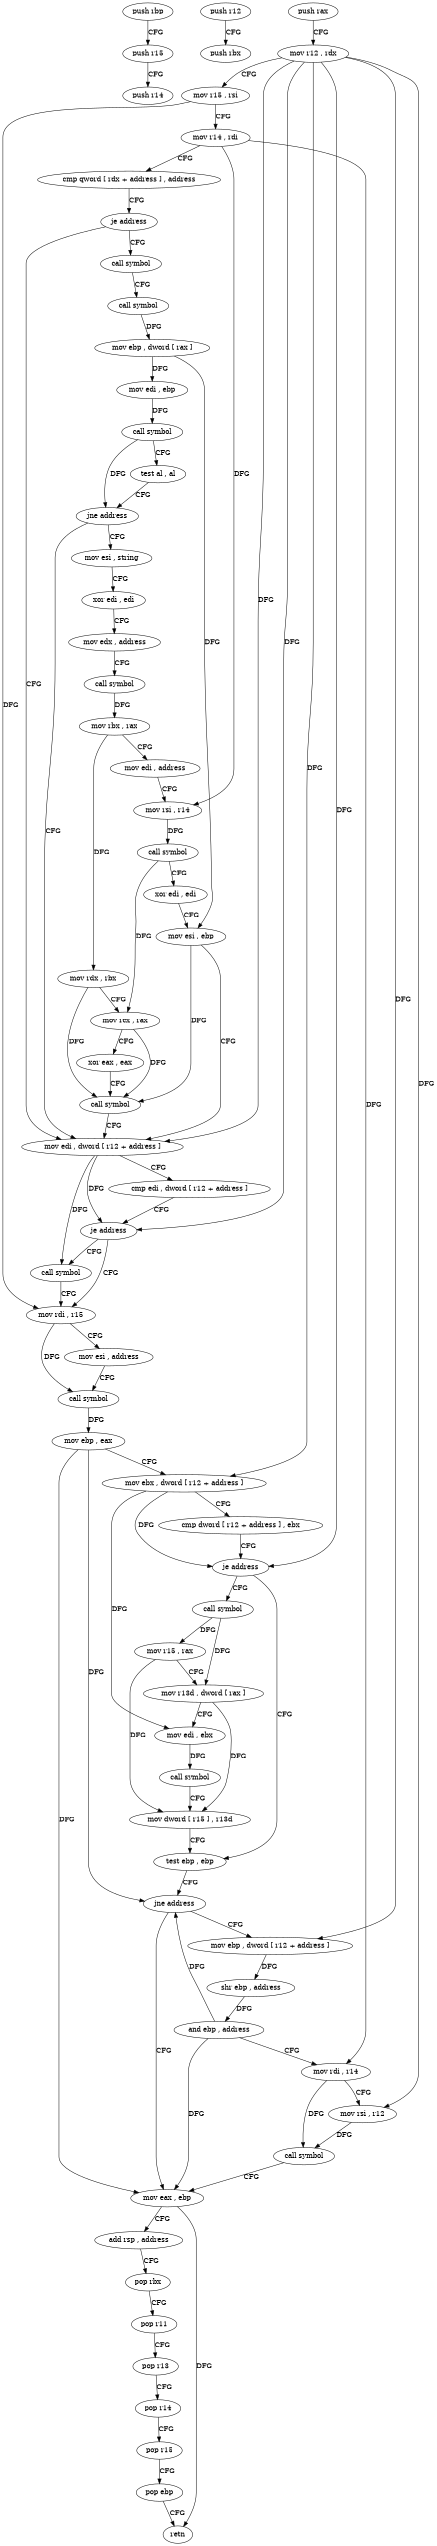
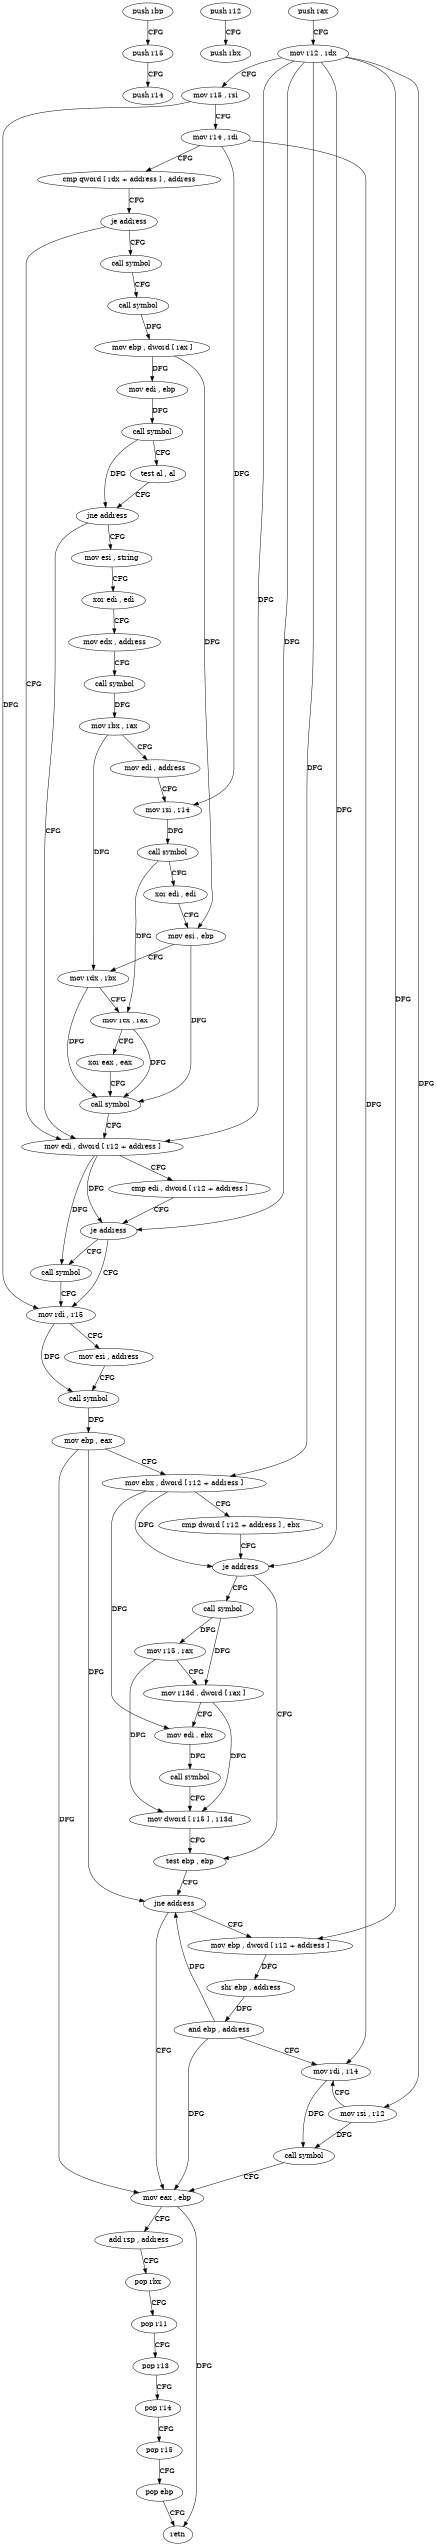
edge "mov esi , ebp" -> "mov edi , dword [ r12 + address ]": now "mov esi , ebp" -> "mov rdx , rbx"
edge "mov rdi , r14" -> "mov rsi , r12": reversed
